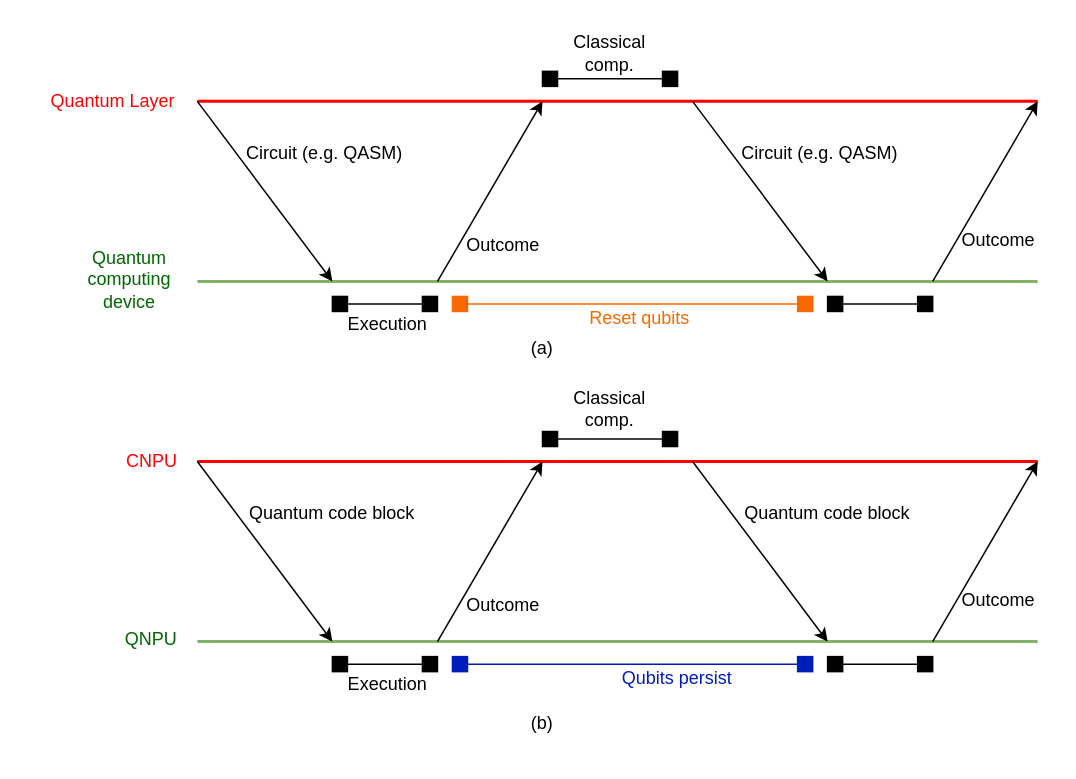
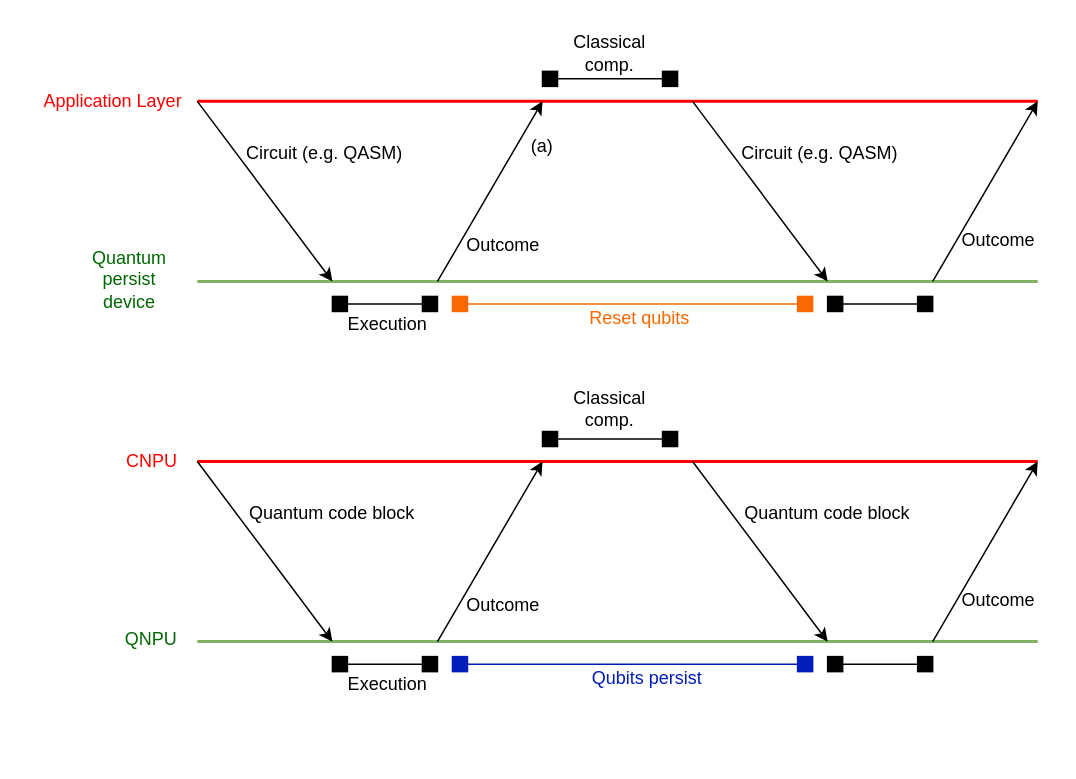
node "Quantum Layer": label "Quantum Layer" -> "Application Layer"
node "Quantum computing device": label "Quantum computing device" -> "Quantum persist device"
node "(a)": moved (542, 349) -> (542, 146)
node "Qubits persist": moved (677, 679) -> (647, 679)
node "(b)": removed
